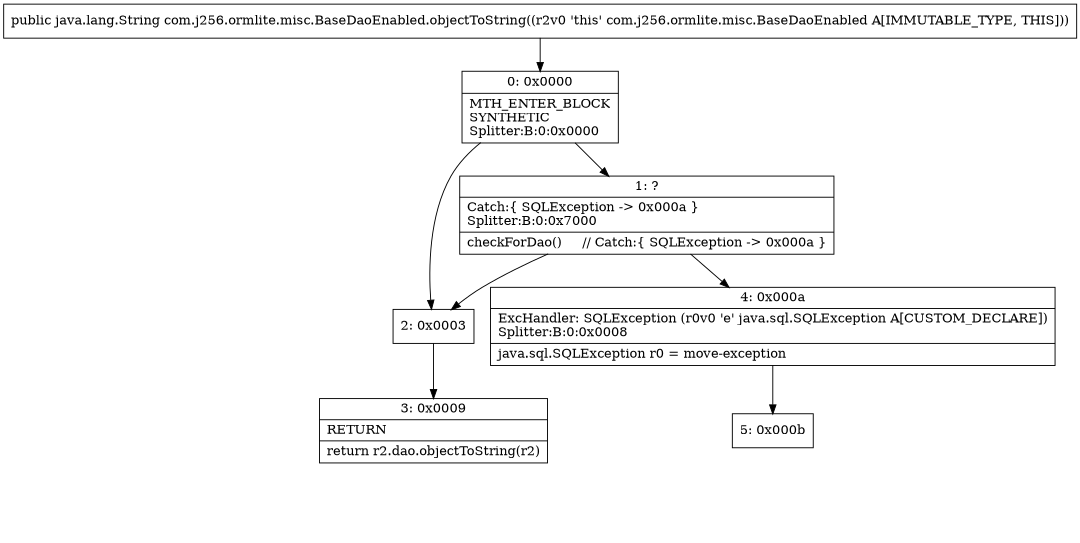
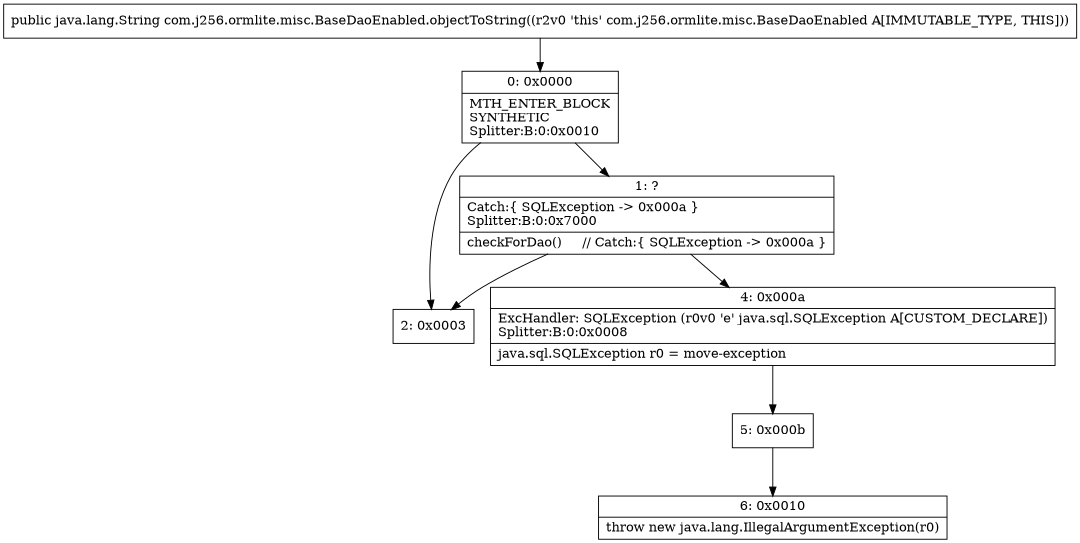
node "0: 0x0000": text "Splitter:B:0:0x0000" -> "Splitter:B:0:0x0010"
node "3: 0x0009": removed
node "6: 0x0010": added
